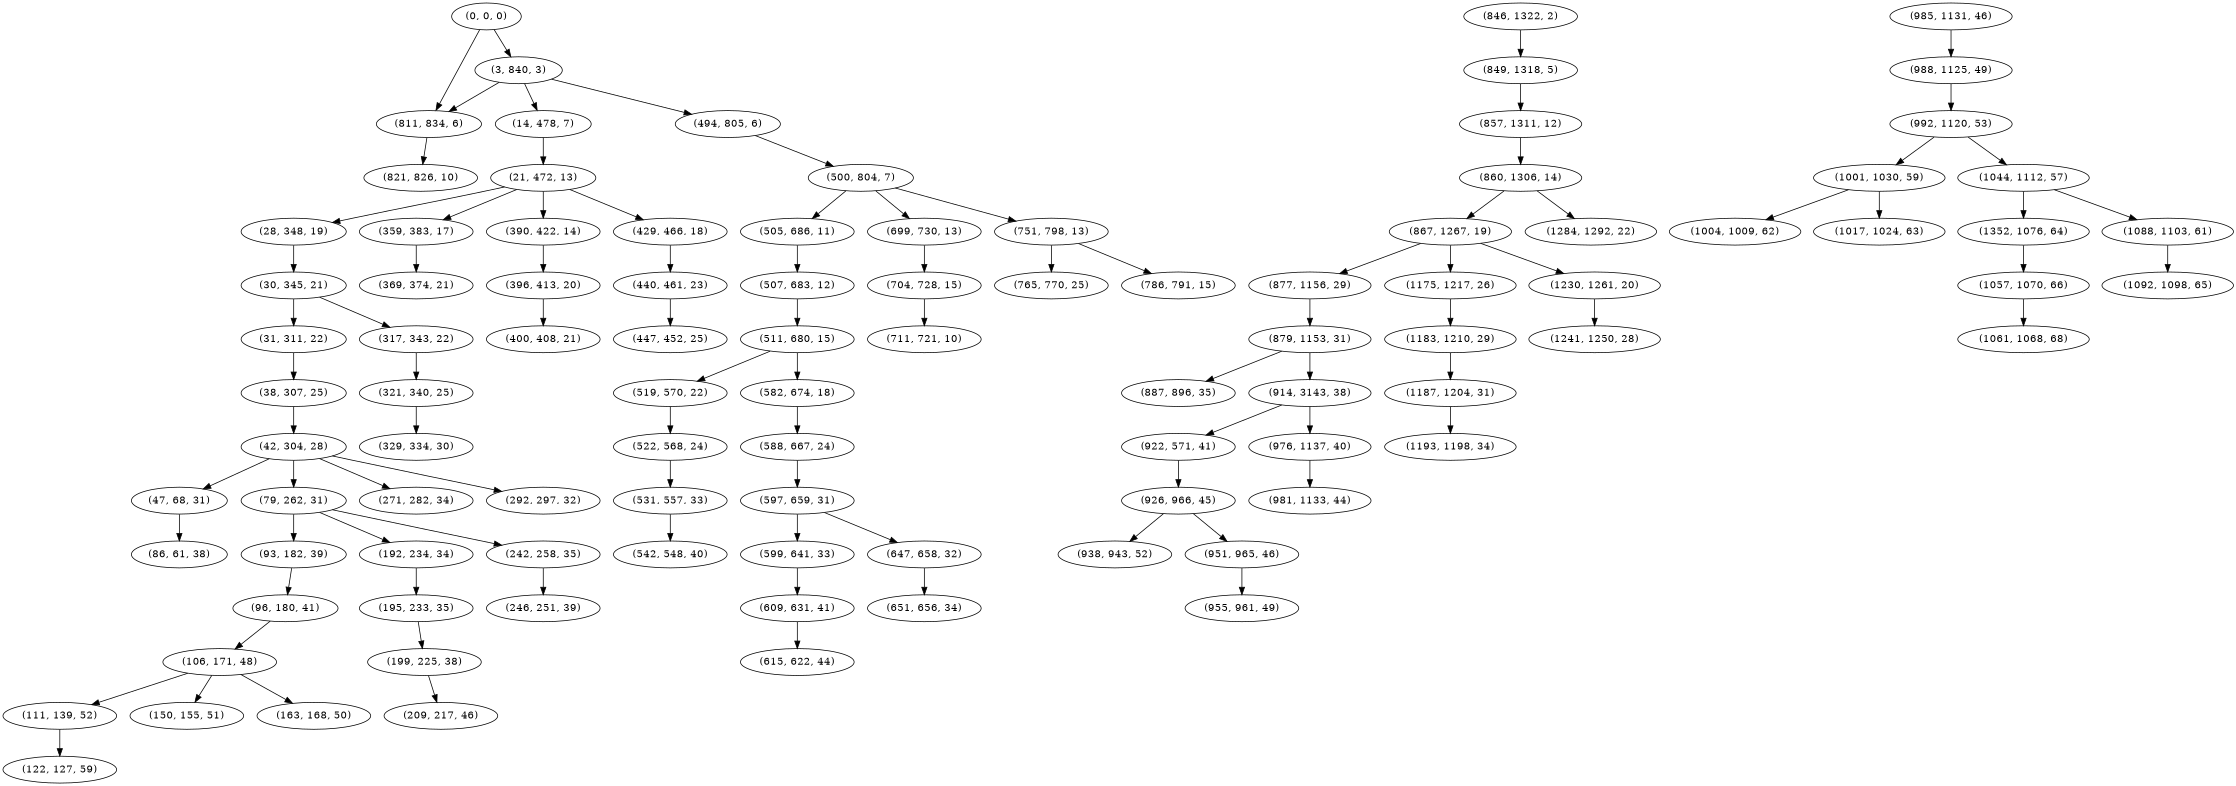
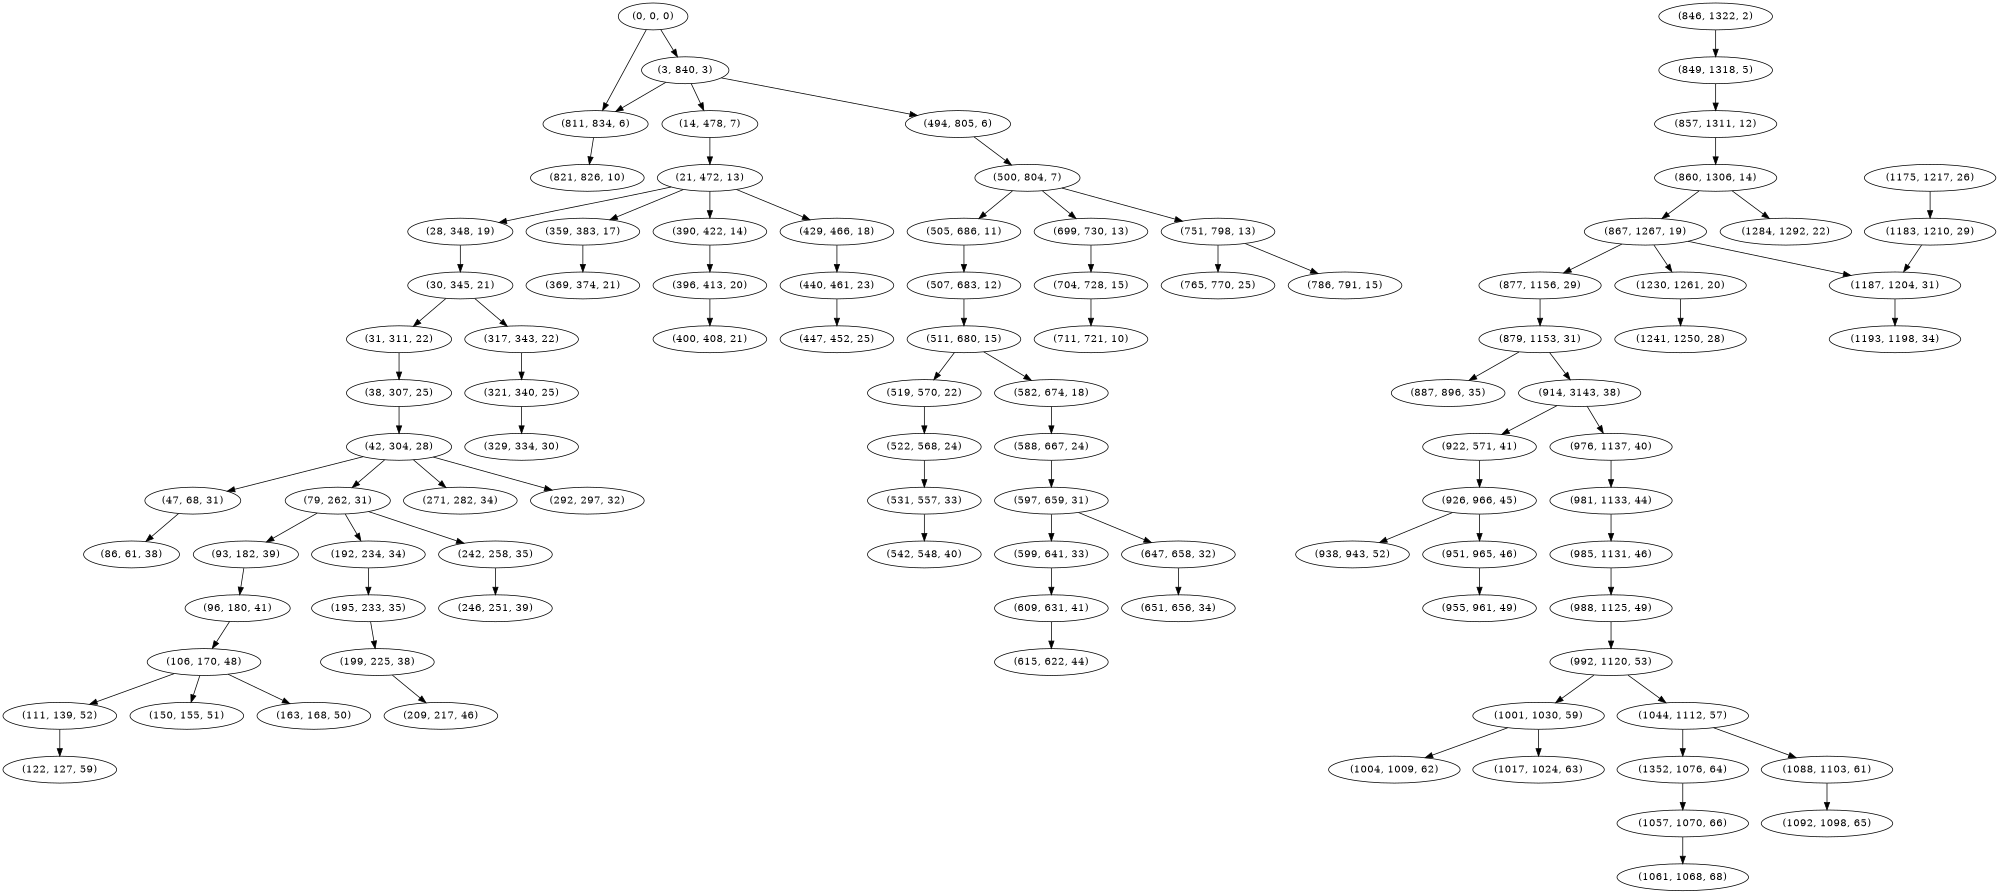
edge "(867, 1267, 19)" -> "(1175, 1217, 26)": now "(867, 1267, 19)" -> "(1187, 1204, 31)"
edge "(981, 1133, 44)" -> "(985, 1131, 46)": added
node "(106, 171, 48)": label "(106, 171, 48)" -> "(106, 170, 48)"
